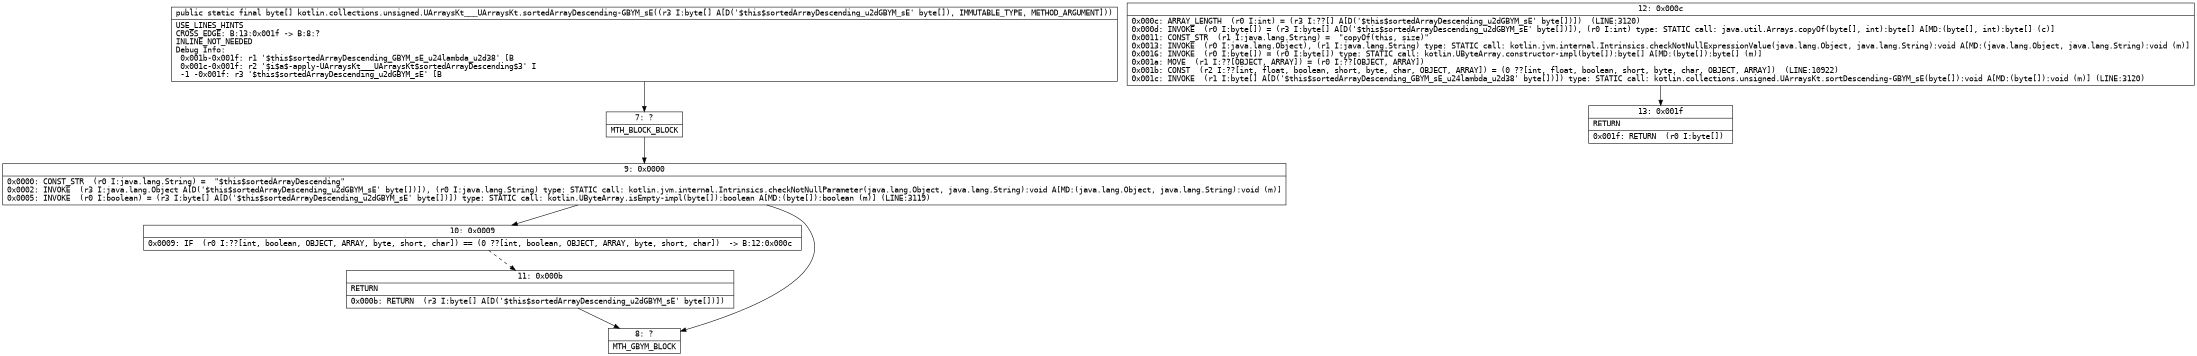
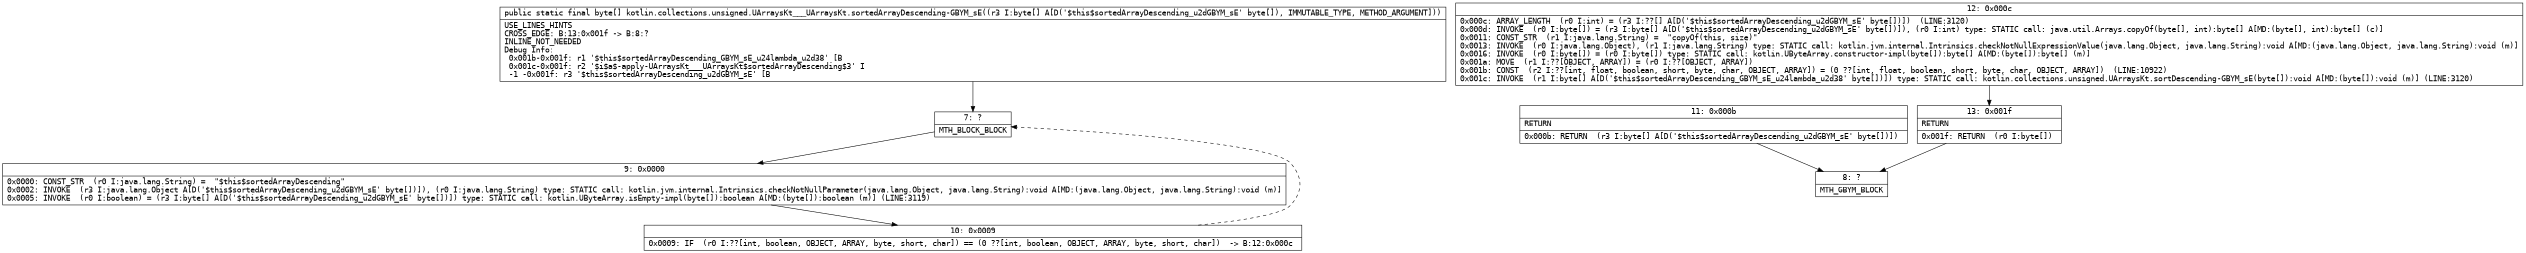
edge "10: 0x0009" -> "11: 0x000b": now "10: 0x0009" -> "7: ?"
edge "9: 0x0000" -> "8: ?": now "13: 0x001f" -> "8: ?"
